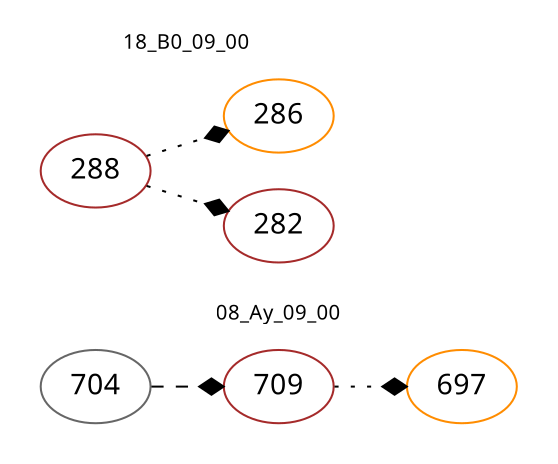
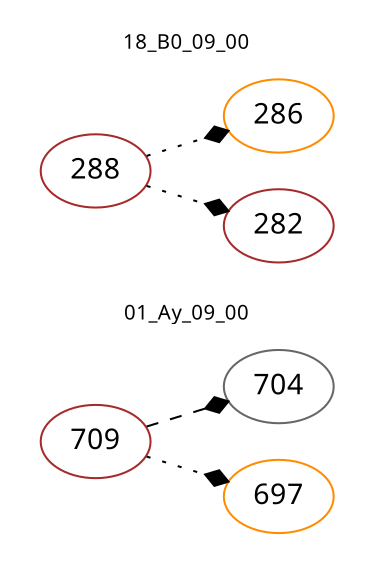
cluster "08_Ay_09_00": label "08_Ay_09_00" -> "01_Ay_09_00"
edge "704" -> "709": reversed
